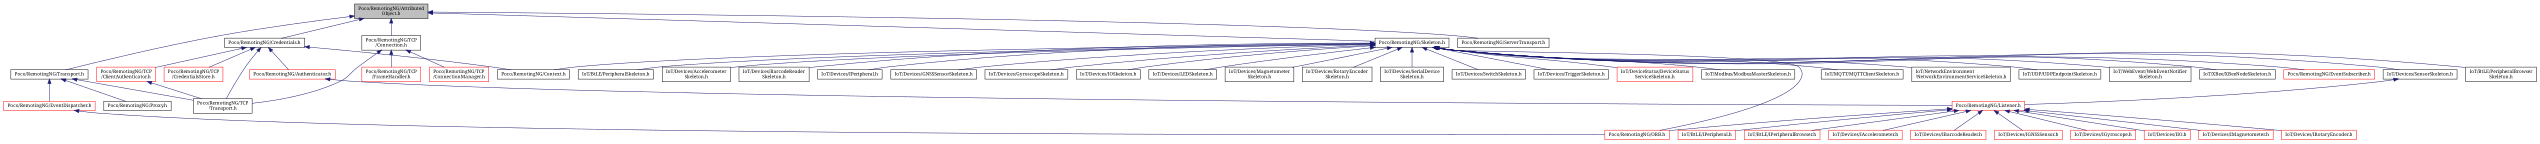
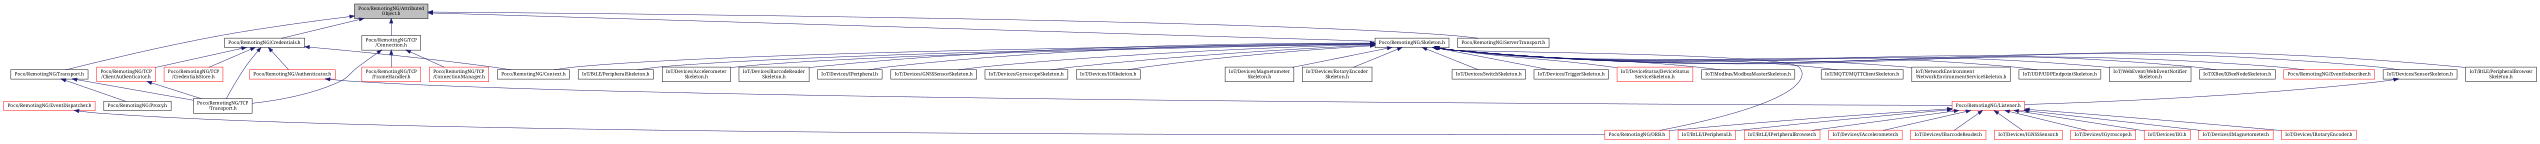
node "IoT/Devices/LEDSkeleton.h": removed
node "IoT/Devices/SerialDevice Skeleton.h": removed
edge "Poco/RemotingNG/EventDispatcher.h" -> "Poco/RemotingNG/Transport.h": removed
